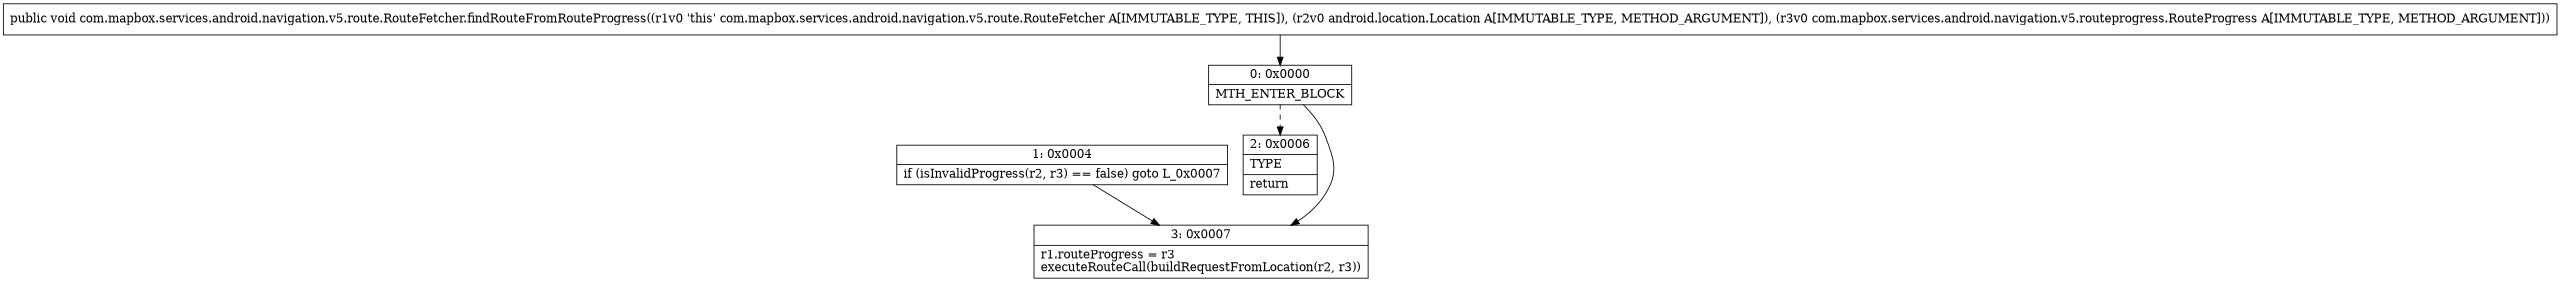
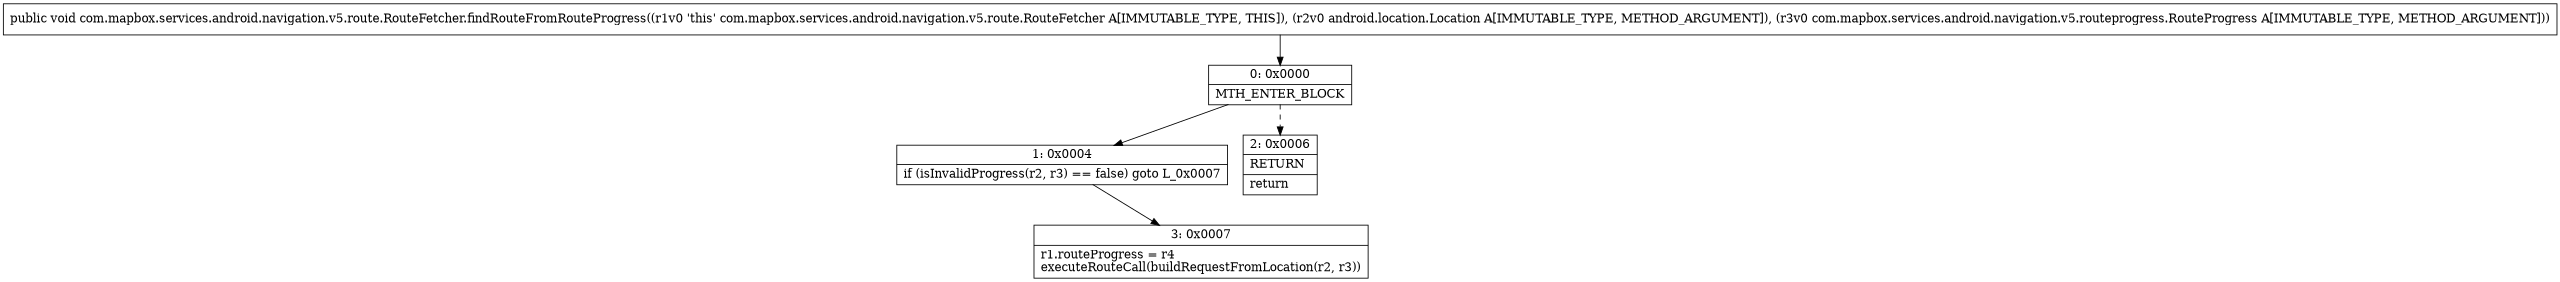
node "2: 0x0006": text "TYPE" -> "RETURN"
edge "0: 0x0000" -> "3: 0x0007": now "0: 0x0000" -> "1: 0x0004"
node "3: 0x0007": text "r1.routeProgress = r3" -> "r1.routeProgress = r4"
